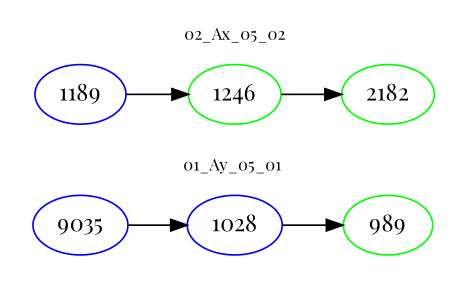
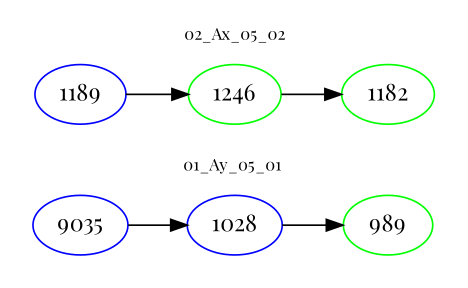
node "2182": label "2182" -> "1182"
